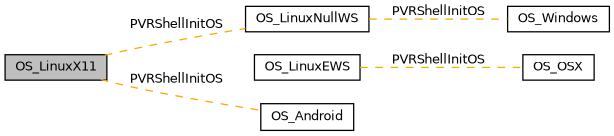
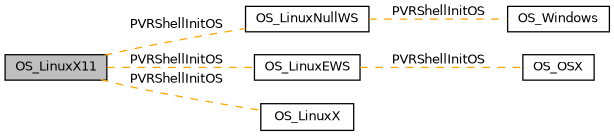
edge "OS_LinuxX11" -- "OS_LinuxEWS": added, label "PVRShellInitOS"
node "OS_Android": label "OS_Android" -> "OS_LinuxX"
